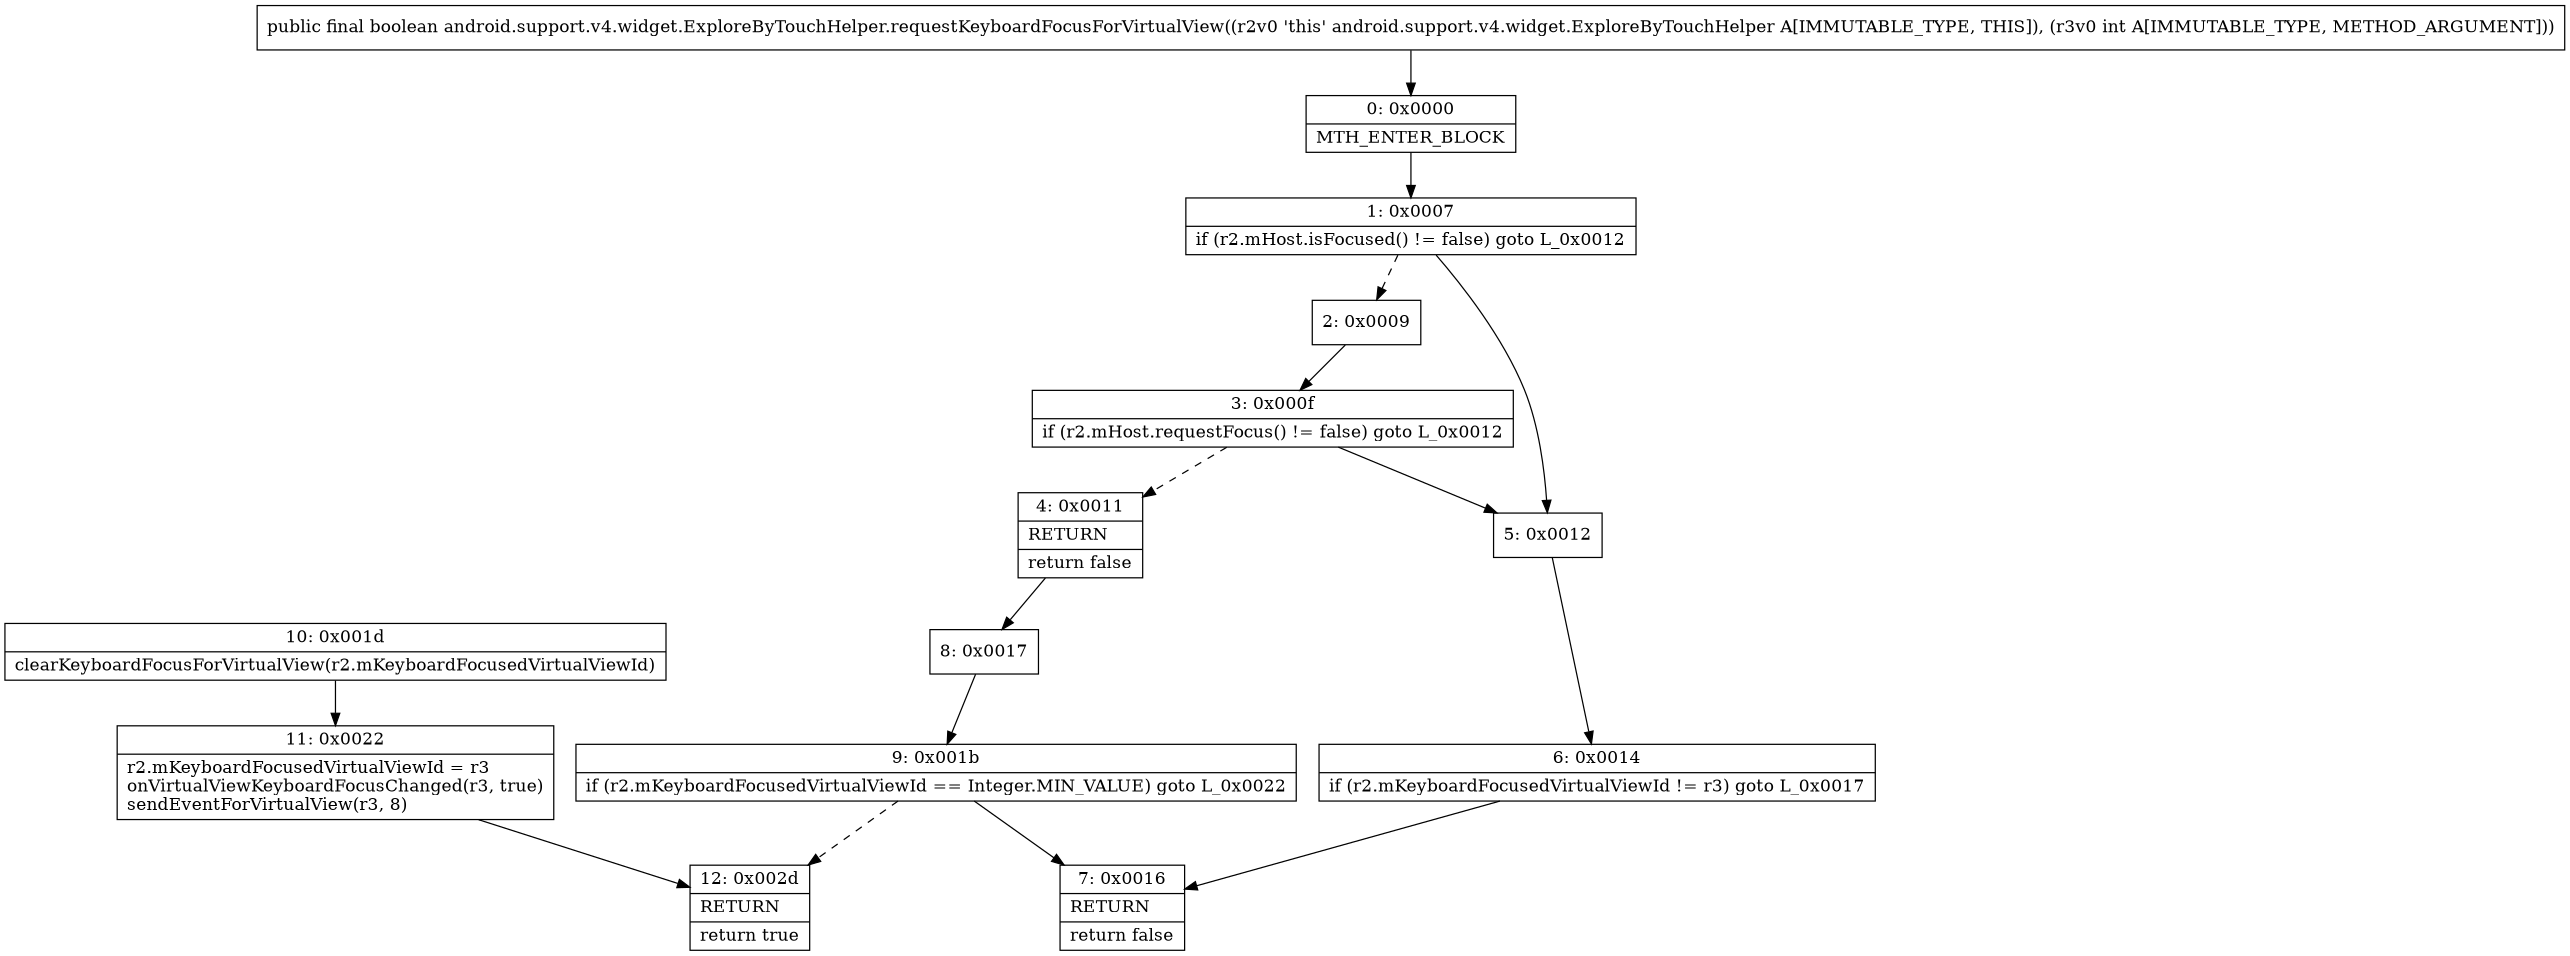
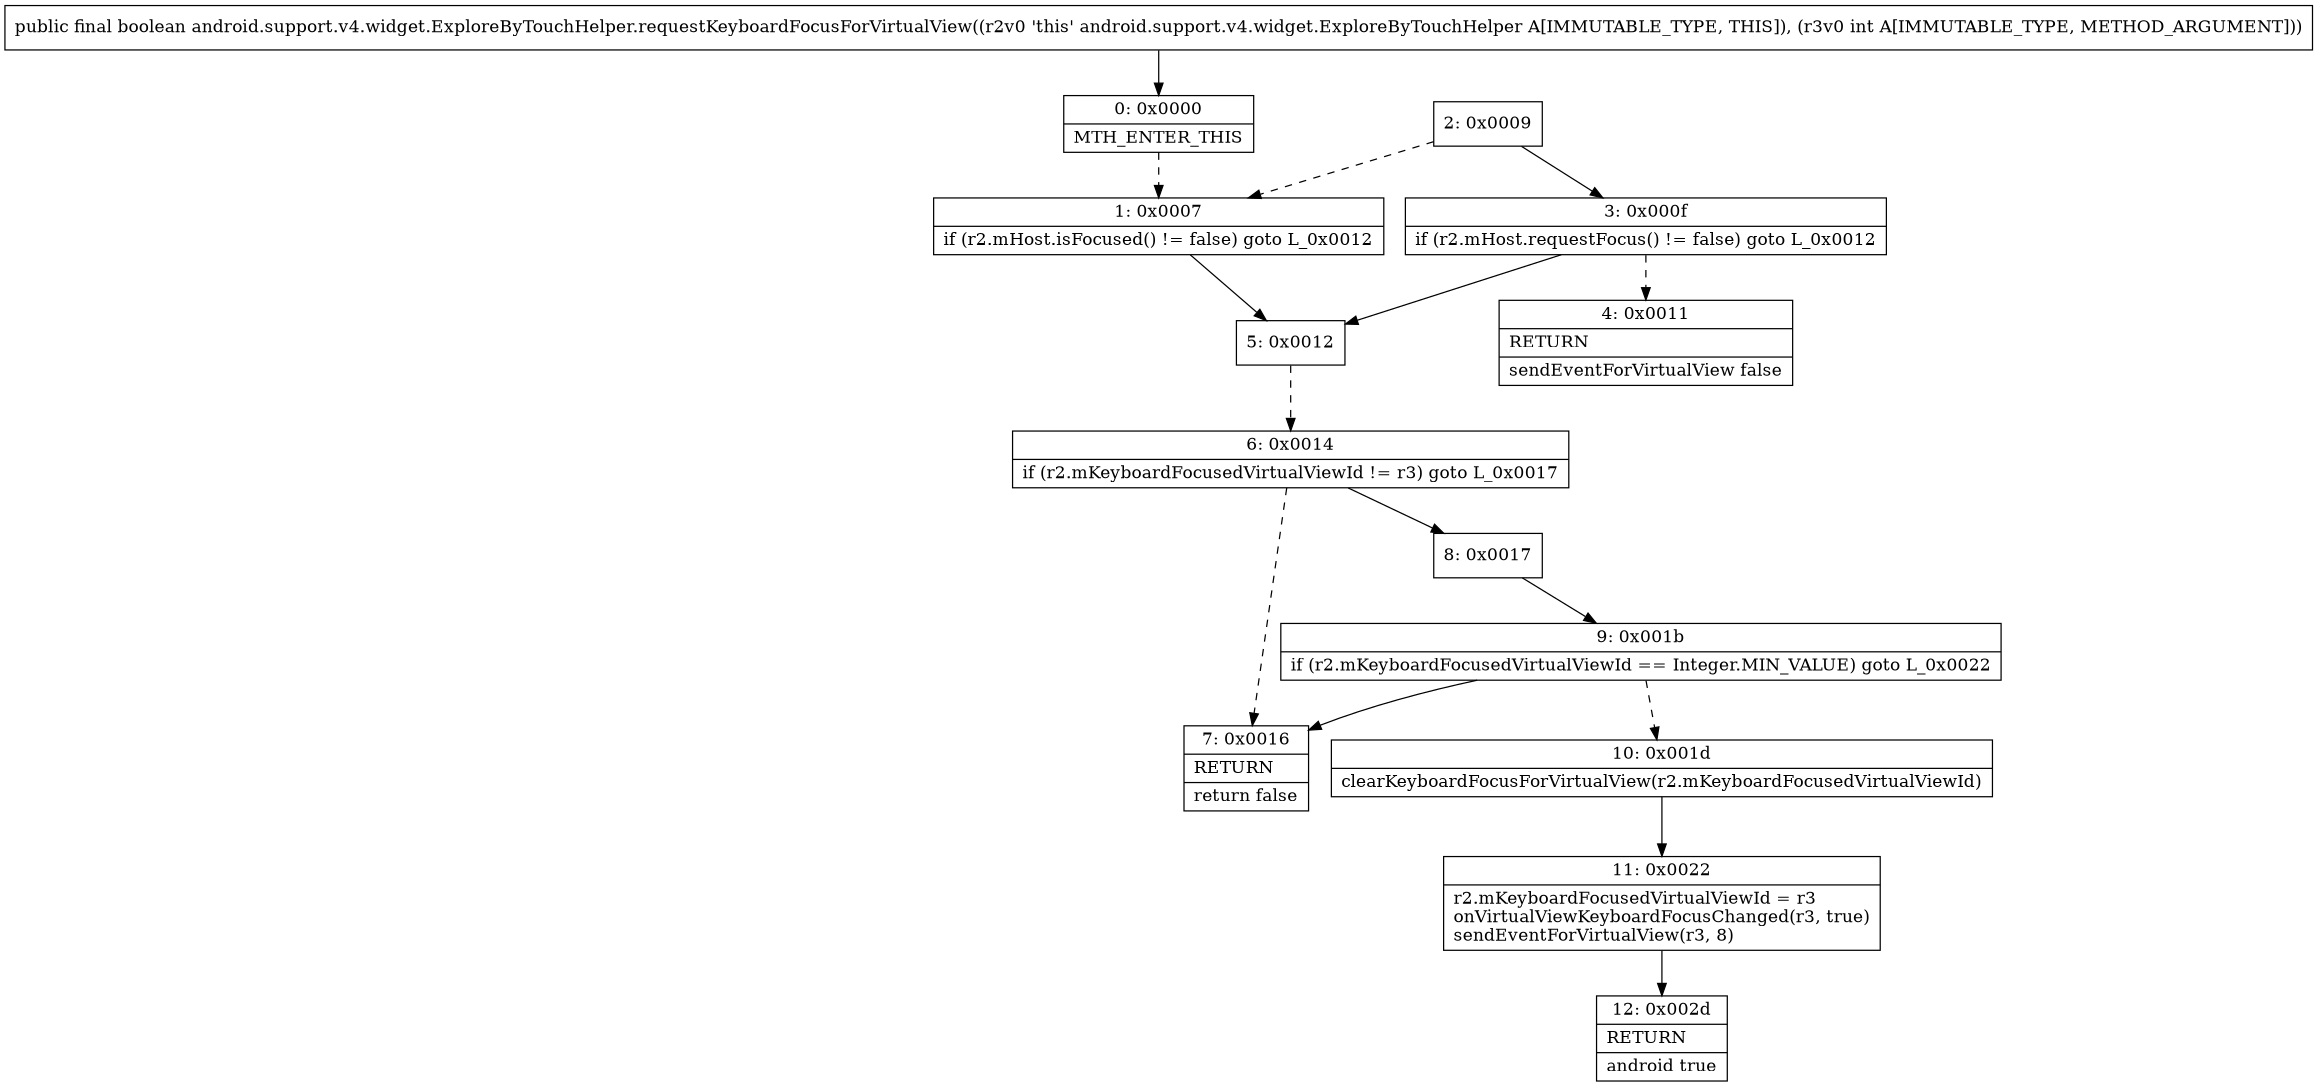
node "0: 0x0000": text "MTH_ENTER_BLOCK" -> "MTH_ENTER_THIS"
edge "0: 0x0000" -> "1: 0x0007": style solid -> dashed
edge "1: 0x0007" -> "2: 0x0009": reversed
node "4: 0x0011": text "return false" -> "sendEventForVirtualView false"
edge "4: 0x0011" -> "8: 0x0017": now "6: 0x0014" -> "8: 0x0017"
edge "5: 0x0012" -> "6: 0x0014": style solid -> dashed
edge "9: 0x001b" -> "12: 0x002d": now "9: 0x001b" -> "10: 0x001d"
edge "6: 0x0014" -> "7: 0x0016": style solid -> dashed
node "12: 0x002d": text "return true" -> "android true"
